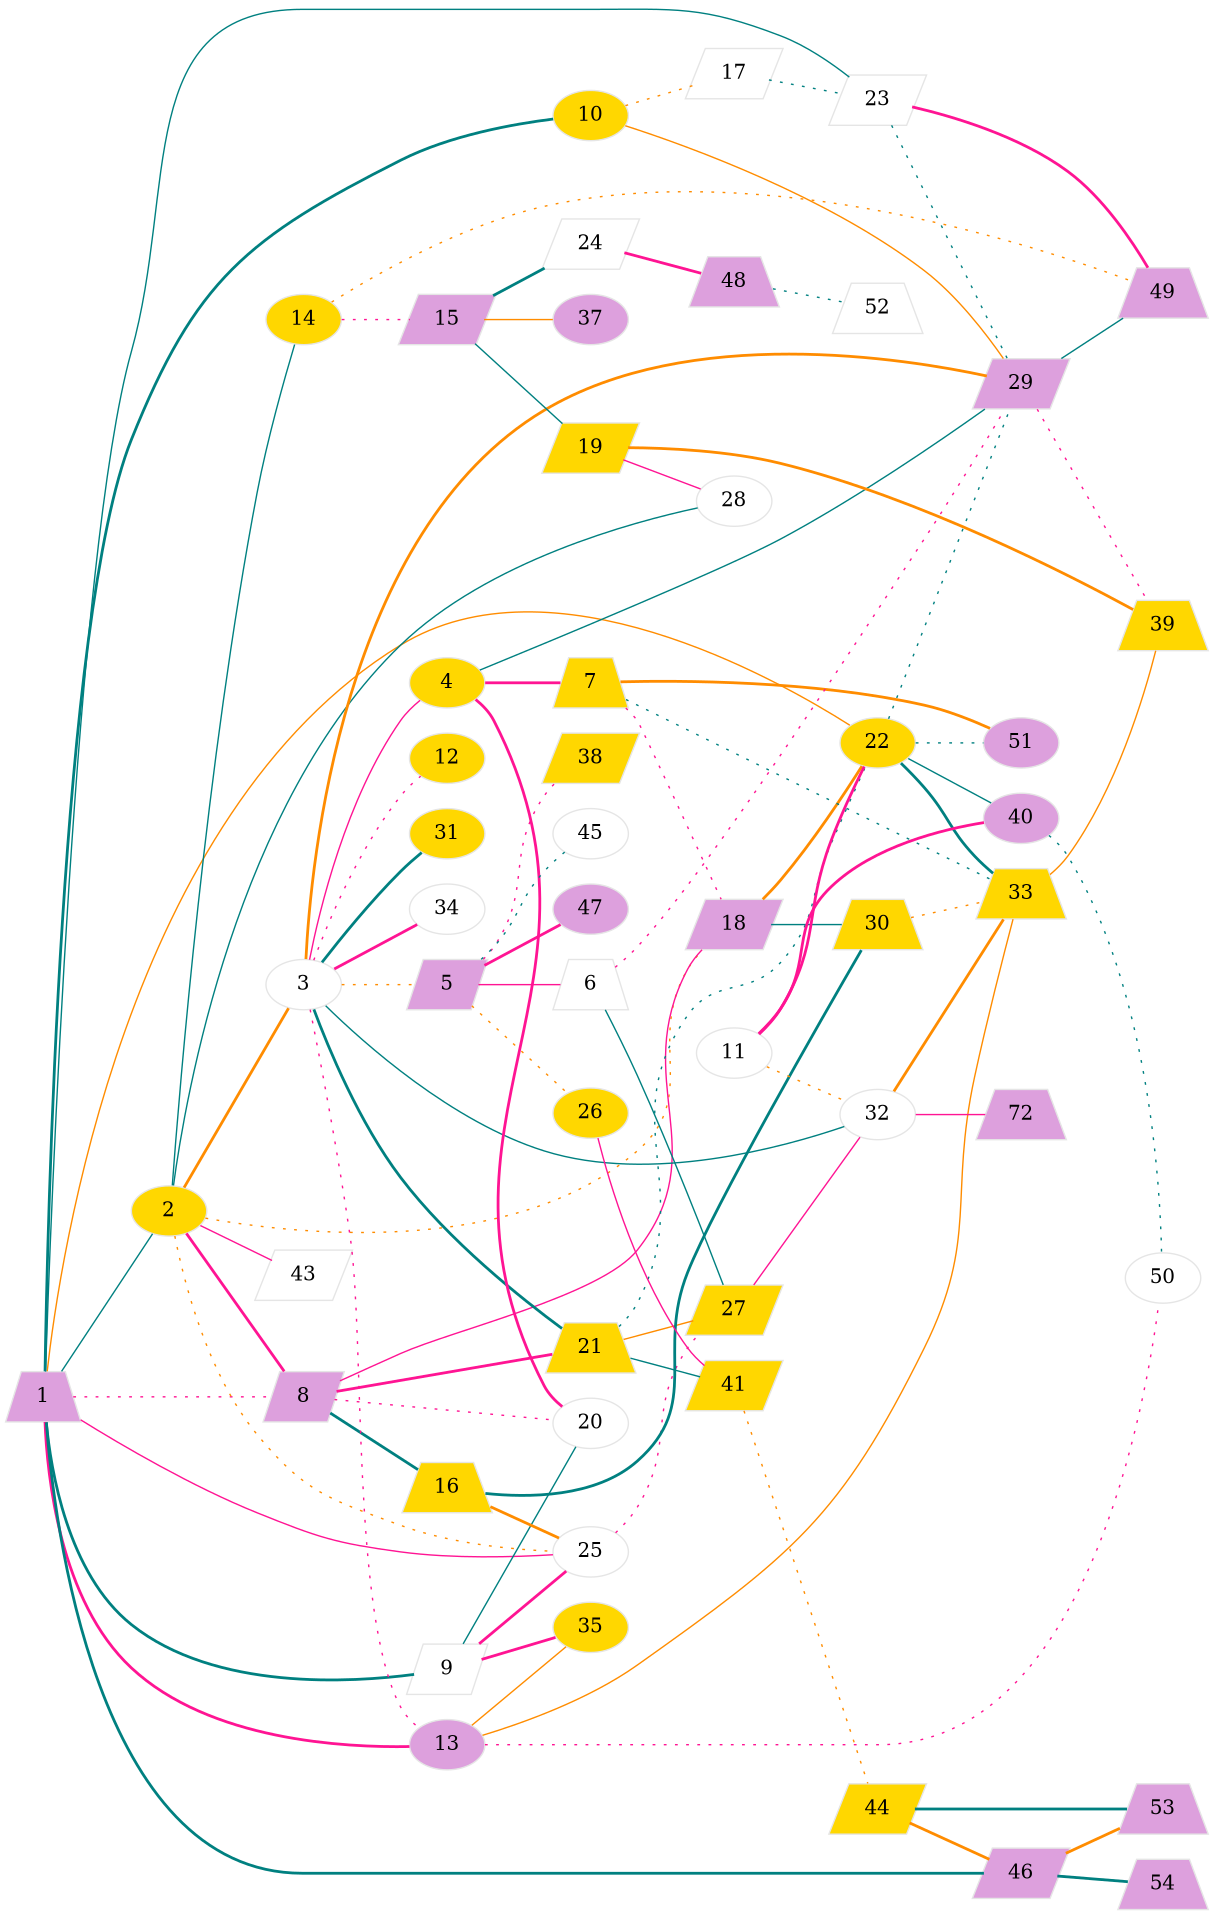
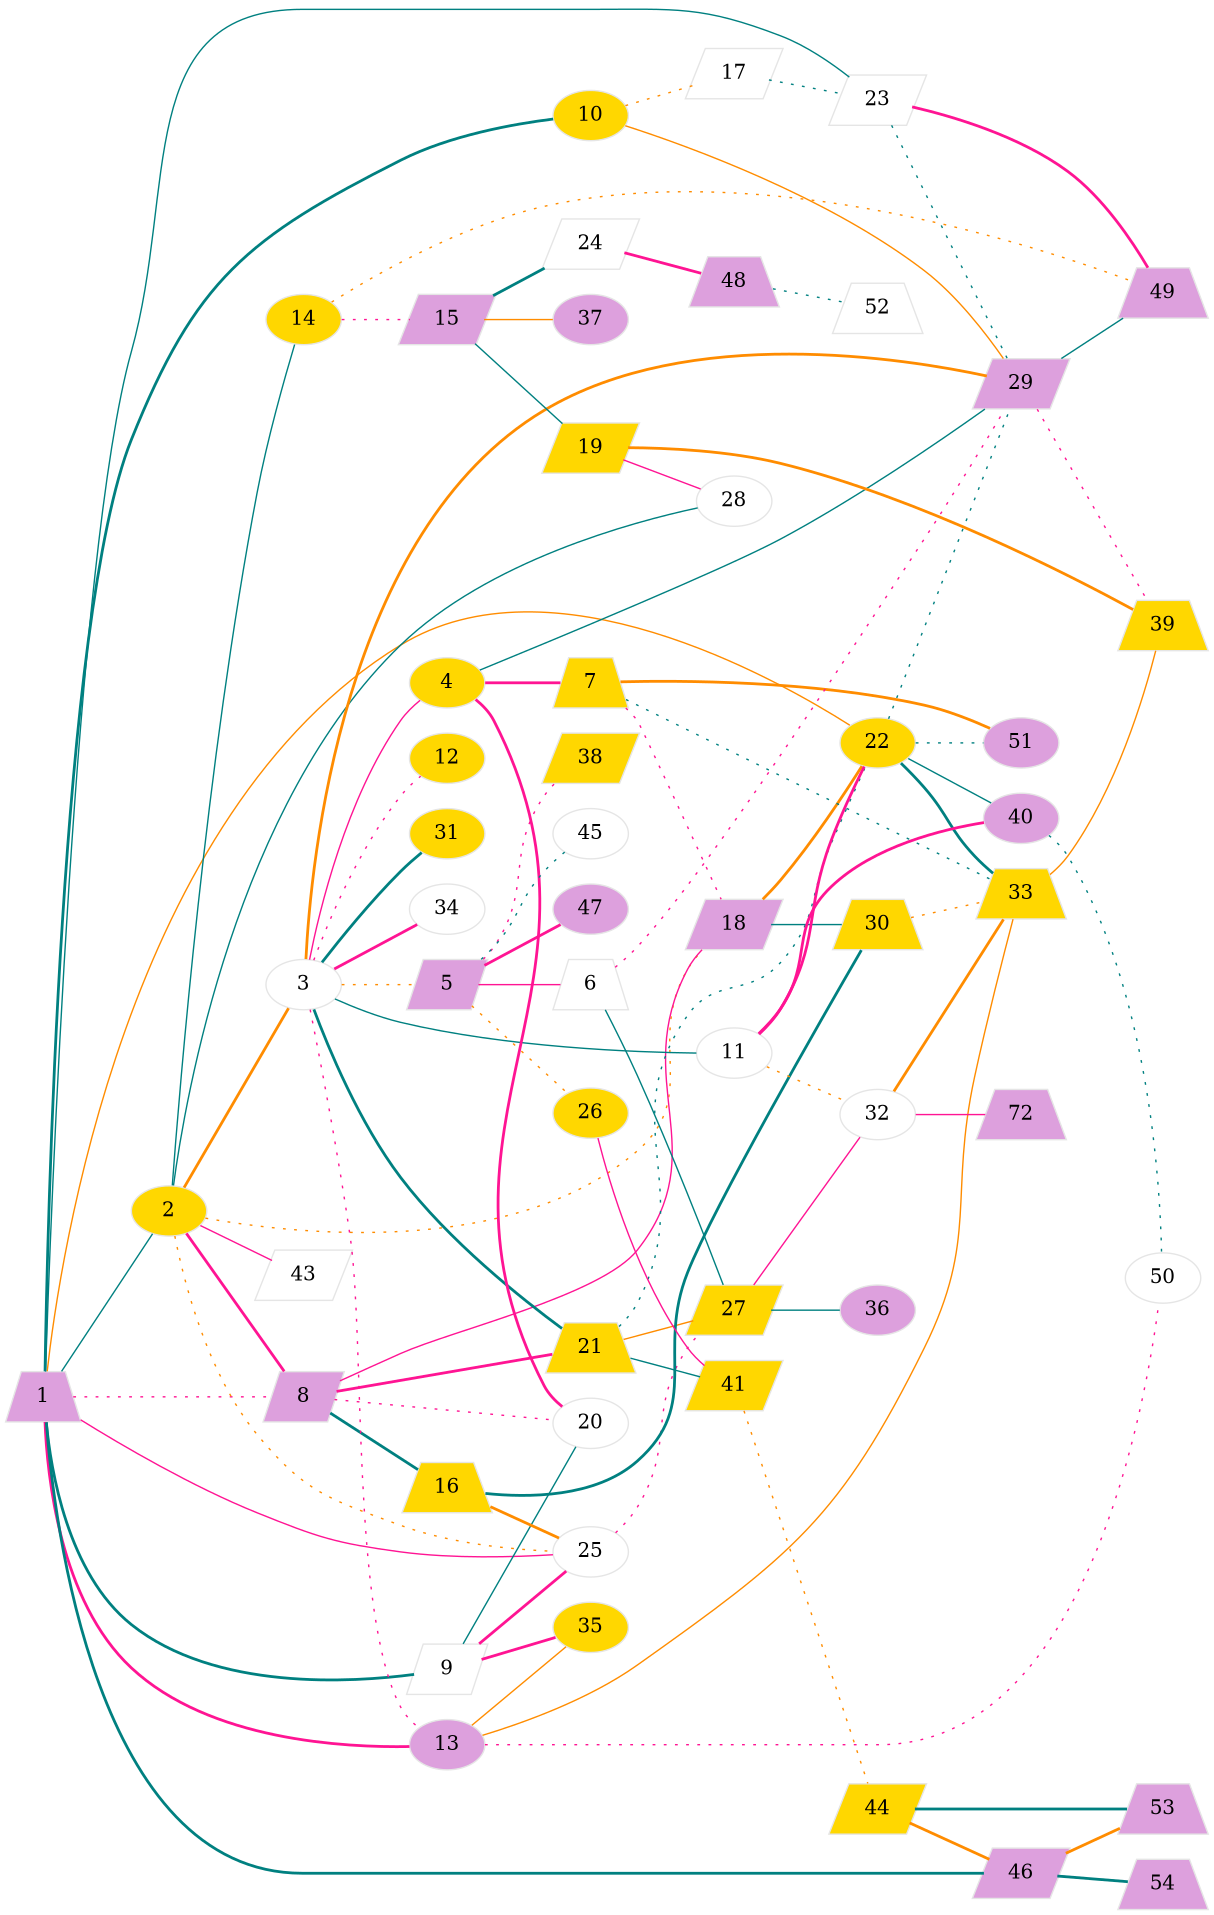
edge "3" -- "32": now "3" -- "11"
node "36": added
